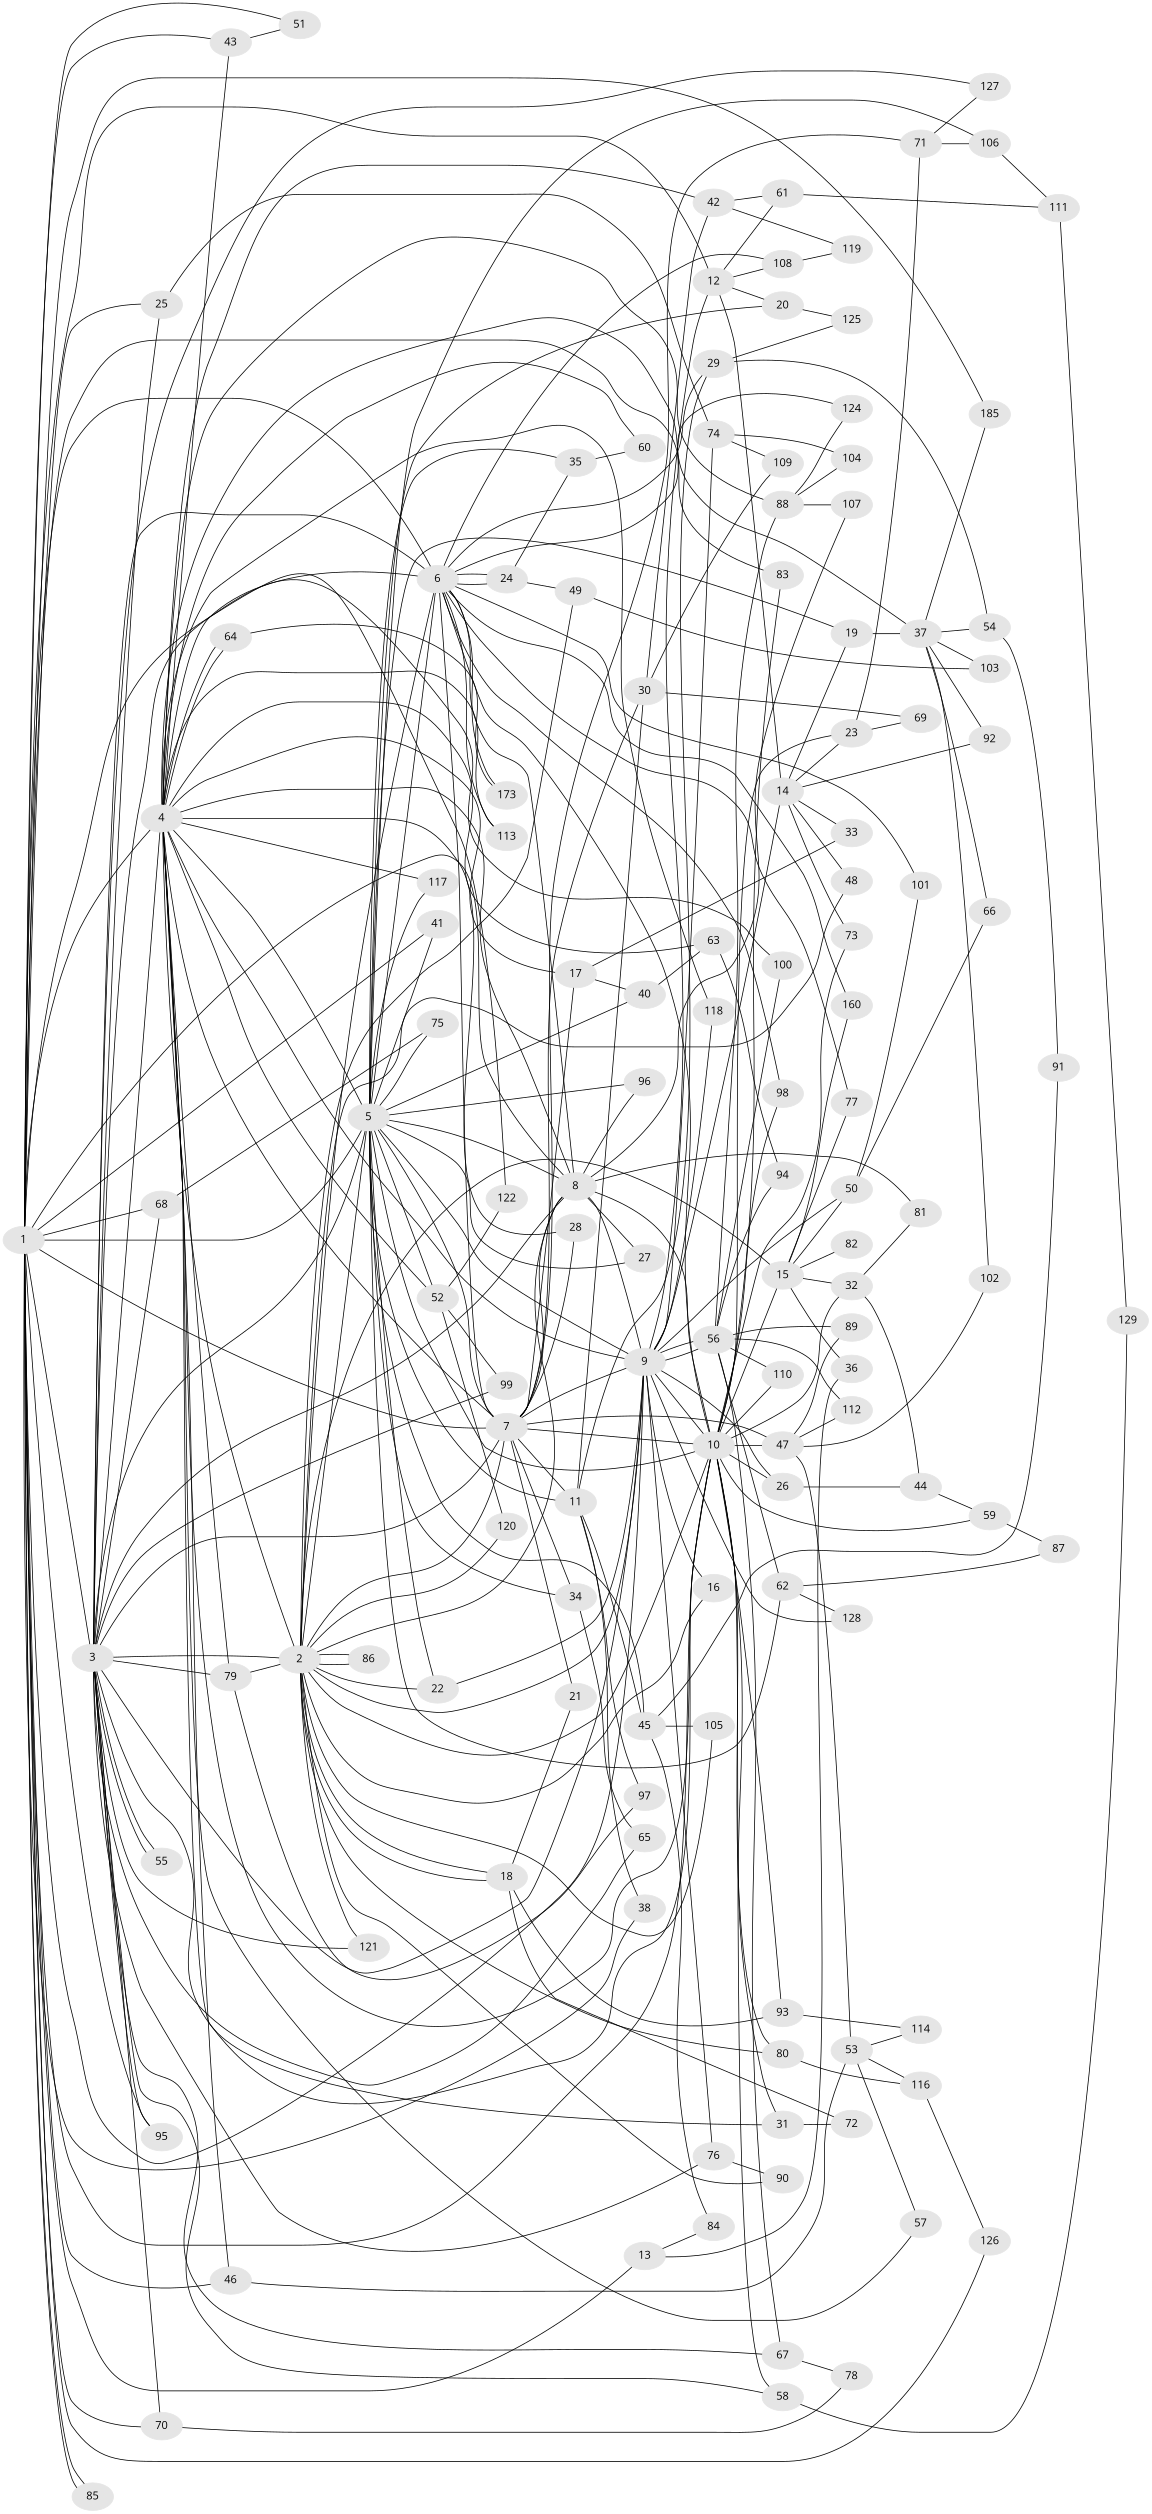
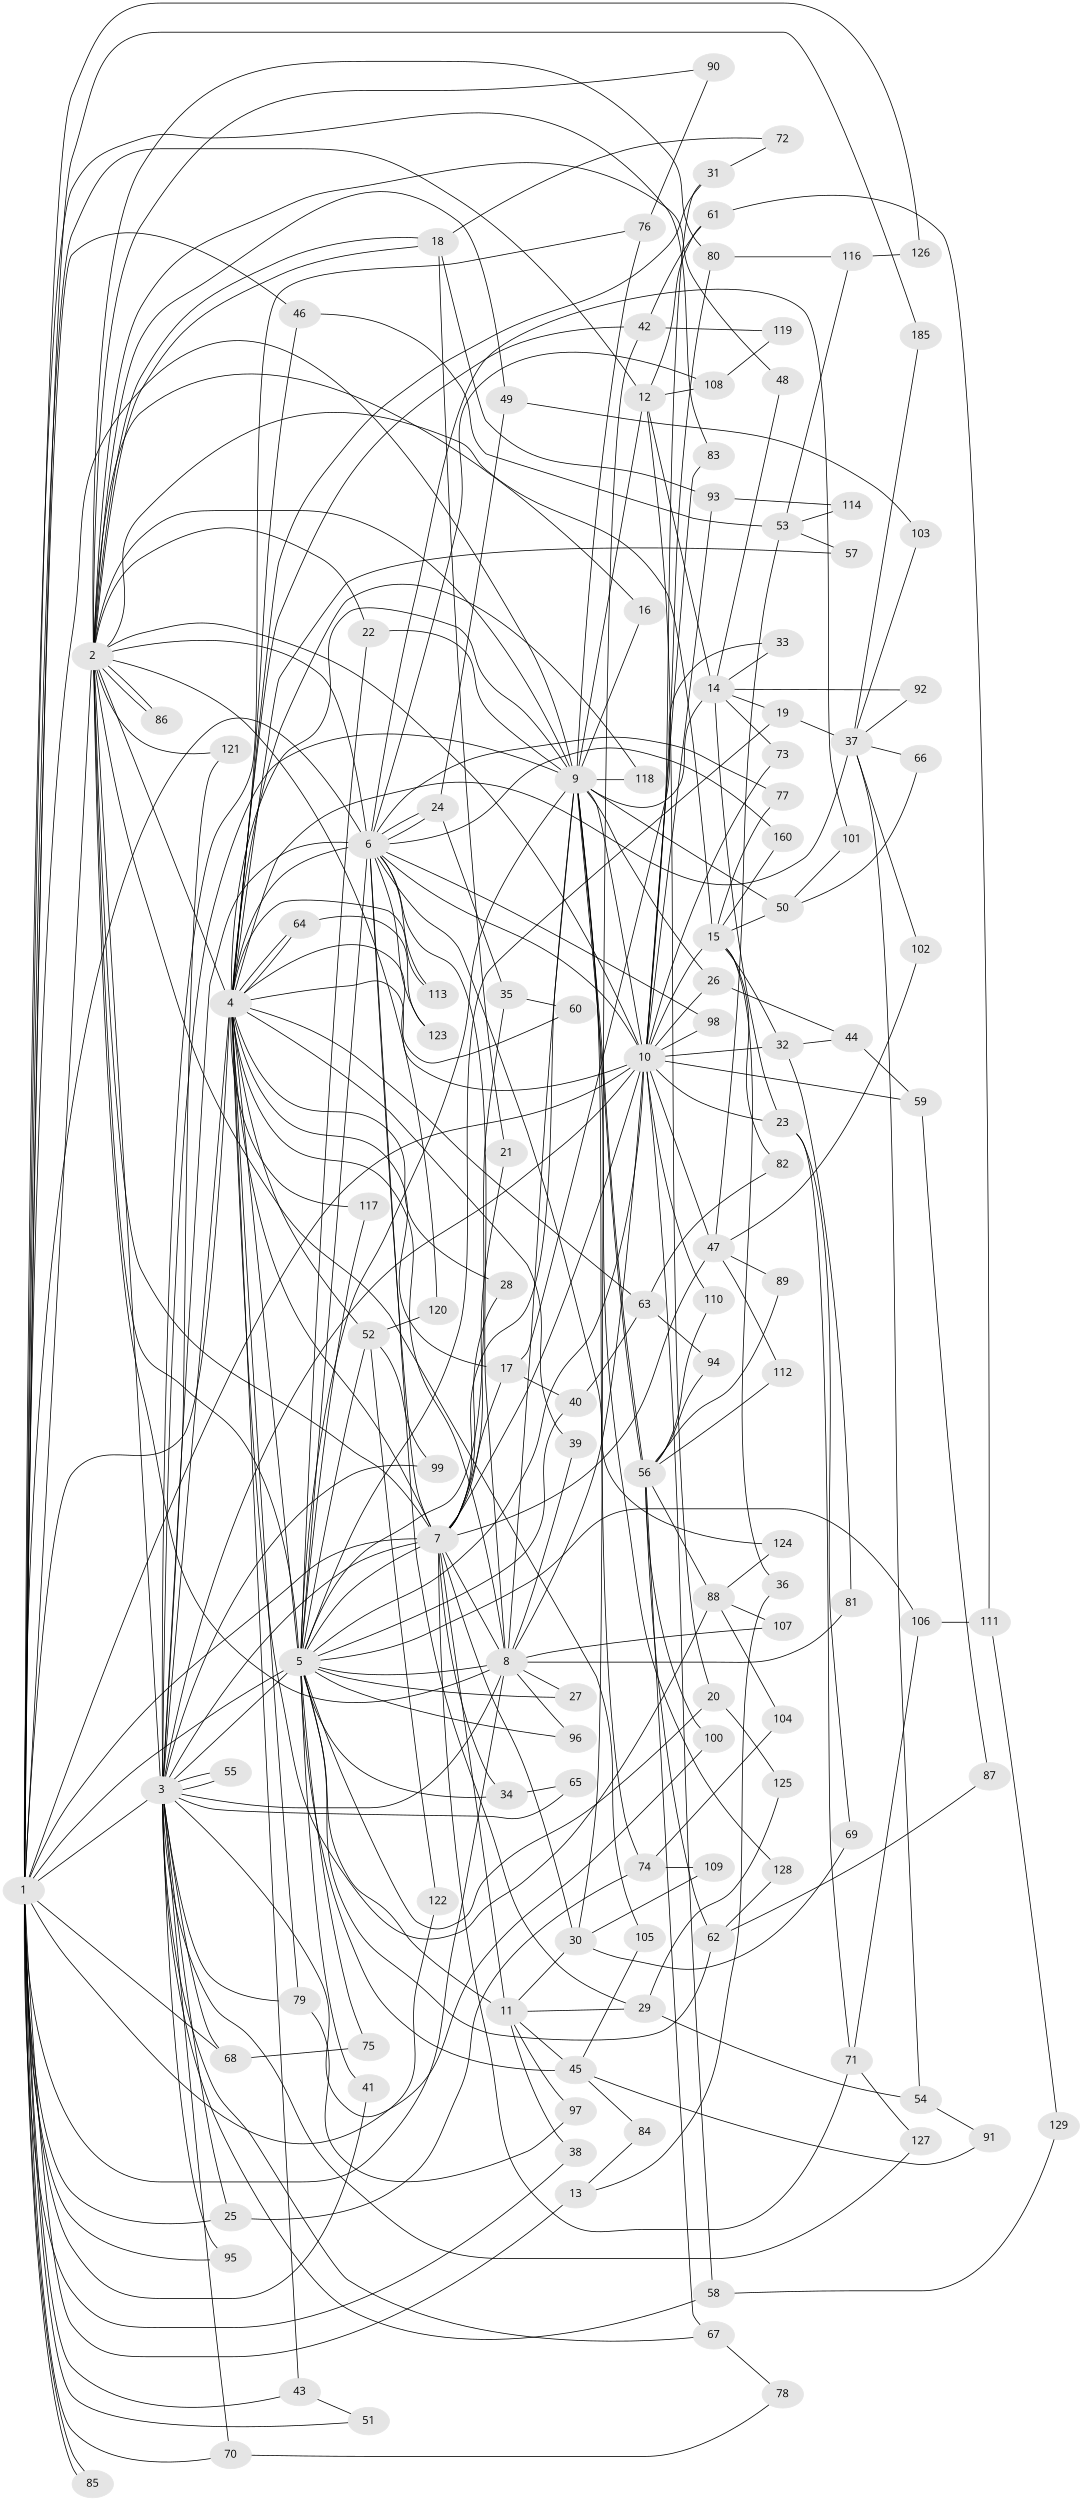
node "173": label "173" -> "123"
edge "82" -- "63": added
node "39": added
edge "2" -- "79": now "2" -- "1"
